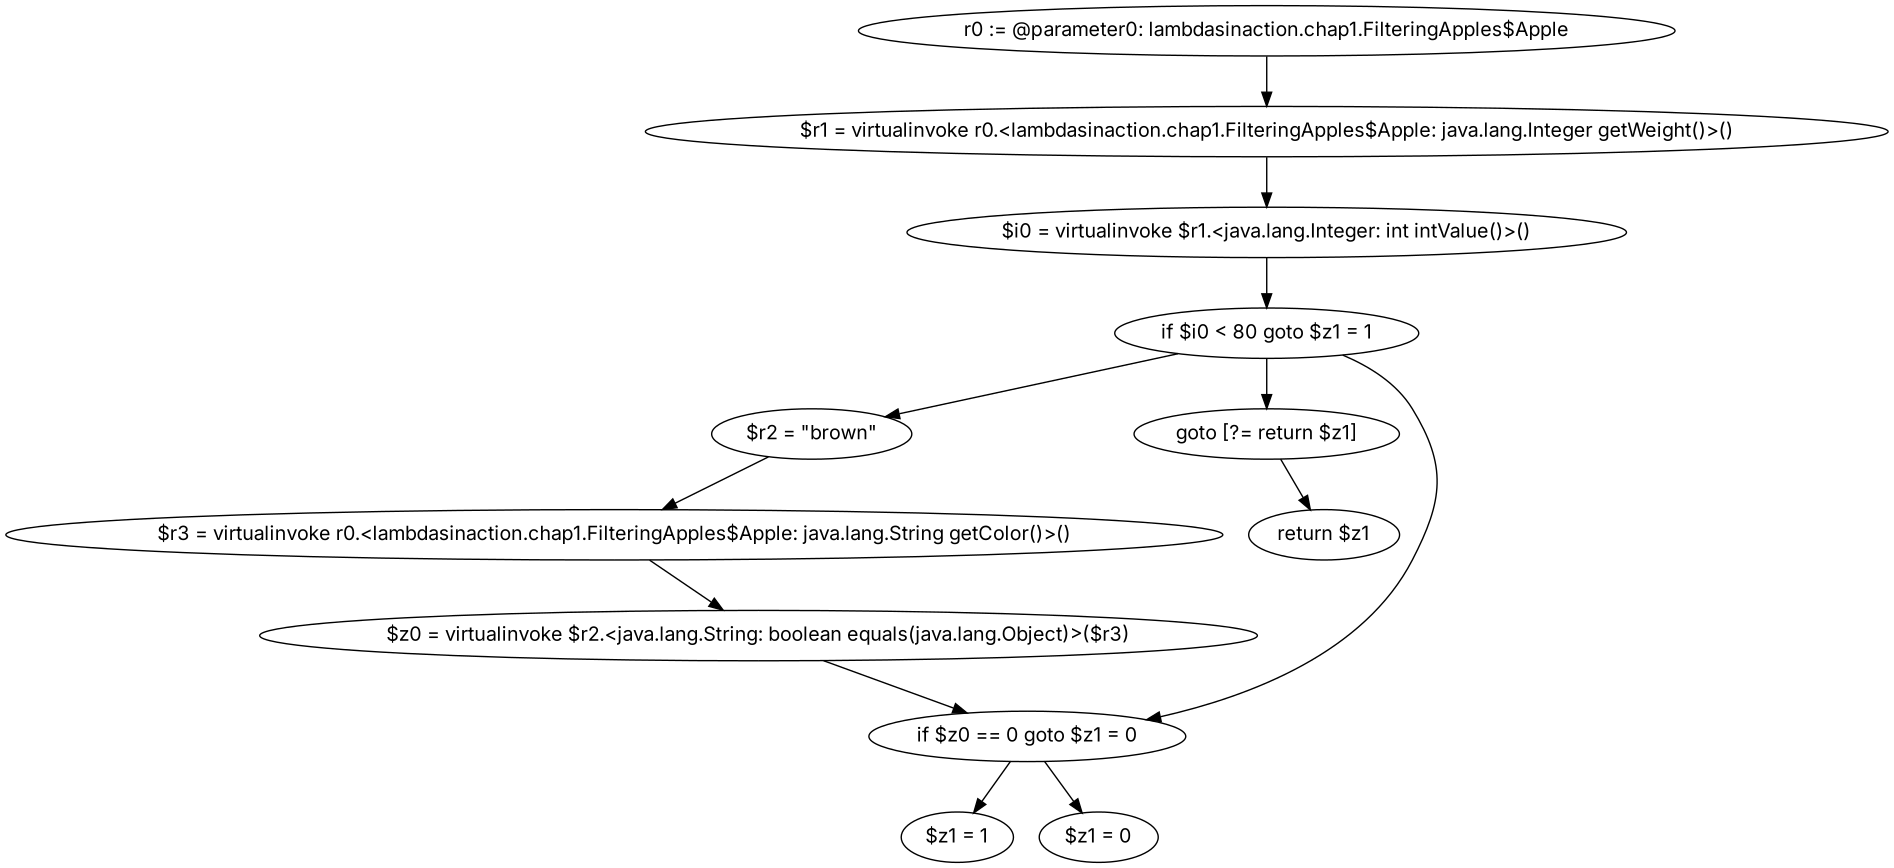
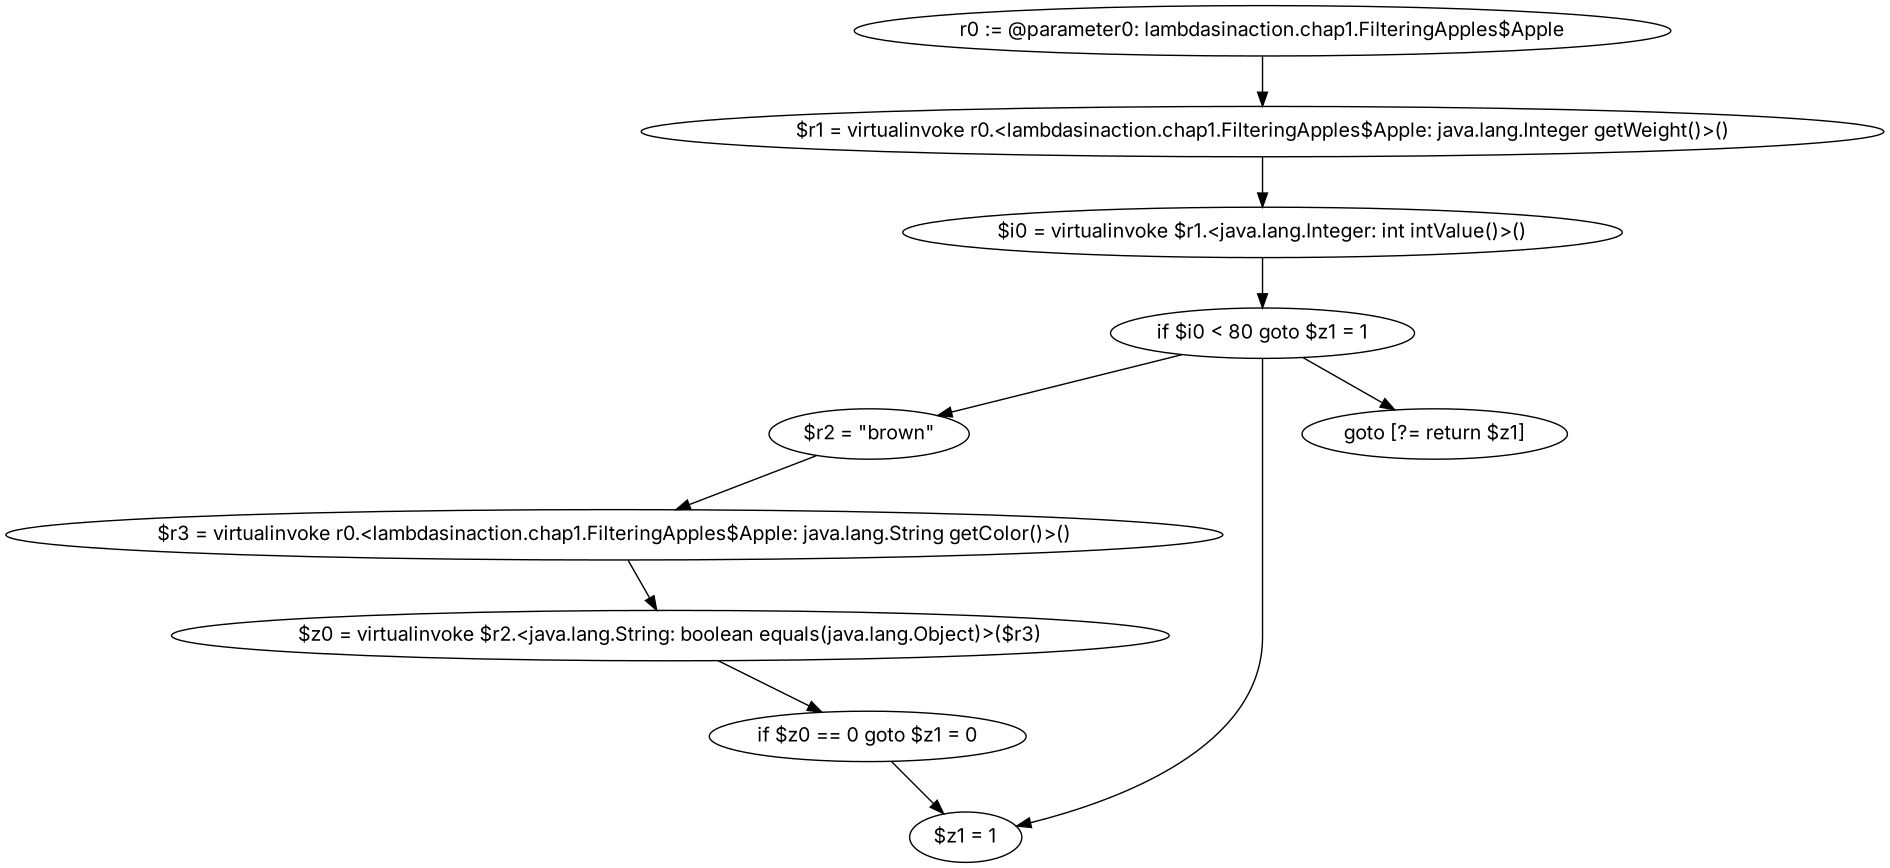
node "return $z1": removed
edge "if $i0 < 80 goto $z1 = 1" -> "if $z0 == 0 goto $z1 = 0": now "if $i0 < 80 goto $z1 = 1" -> "$z1 = 1"
node "$z1 = 0": removed
